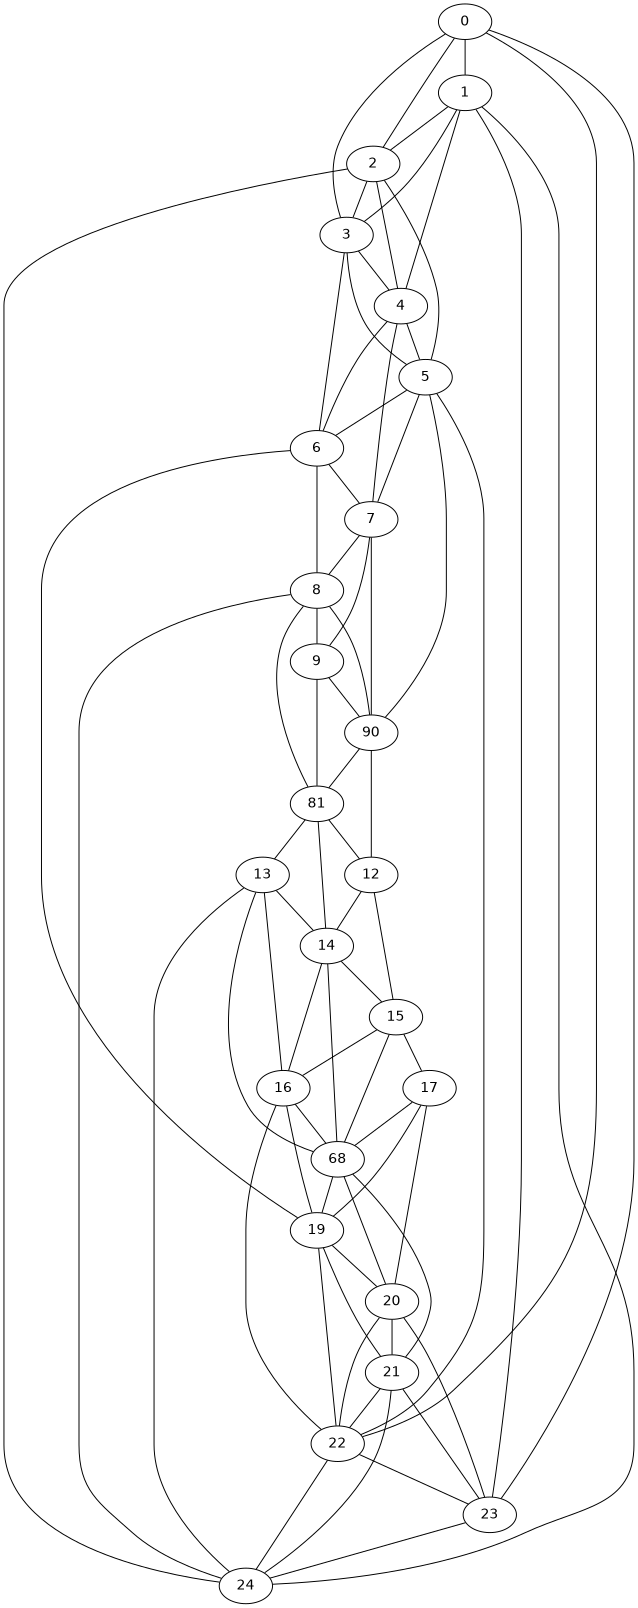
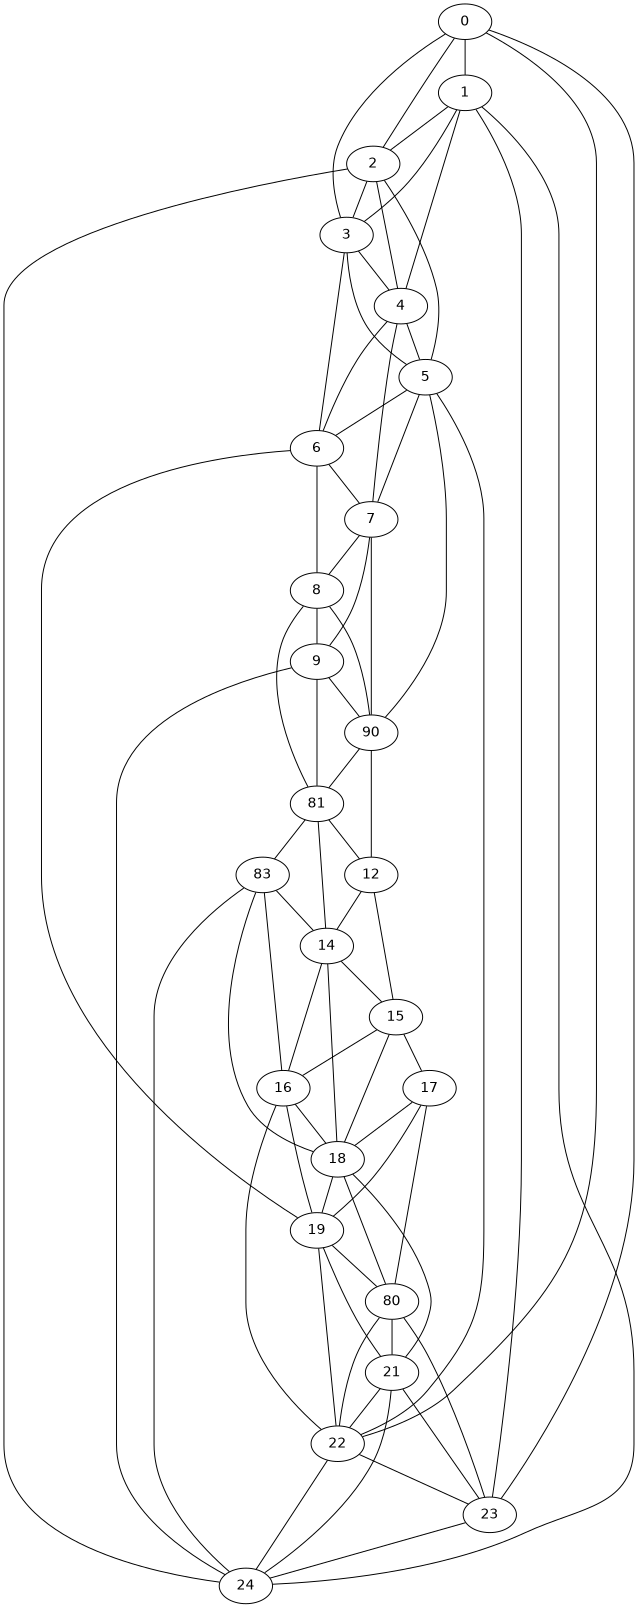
node "13": label "13" -> "83"
edge "8" -- "24": now "9" -- "24"
node "68": label "68" -> "18"
node "20": label "20" -> "80"
